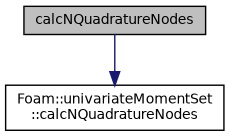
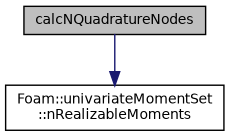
node "Foam::univariateMomentSet ::calcNQuadratureNodes": label "Foam::univariateMomentSet ::calcNQuadratureNodes" -> "Foam::univariateMomentSet ::nRealizableMoments"
